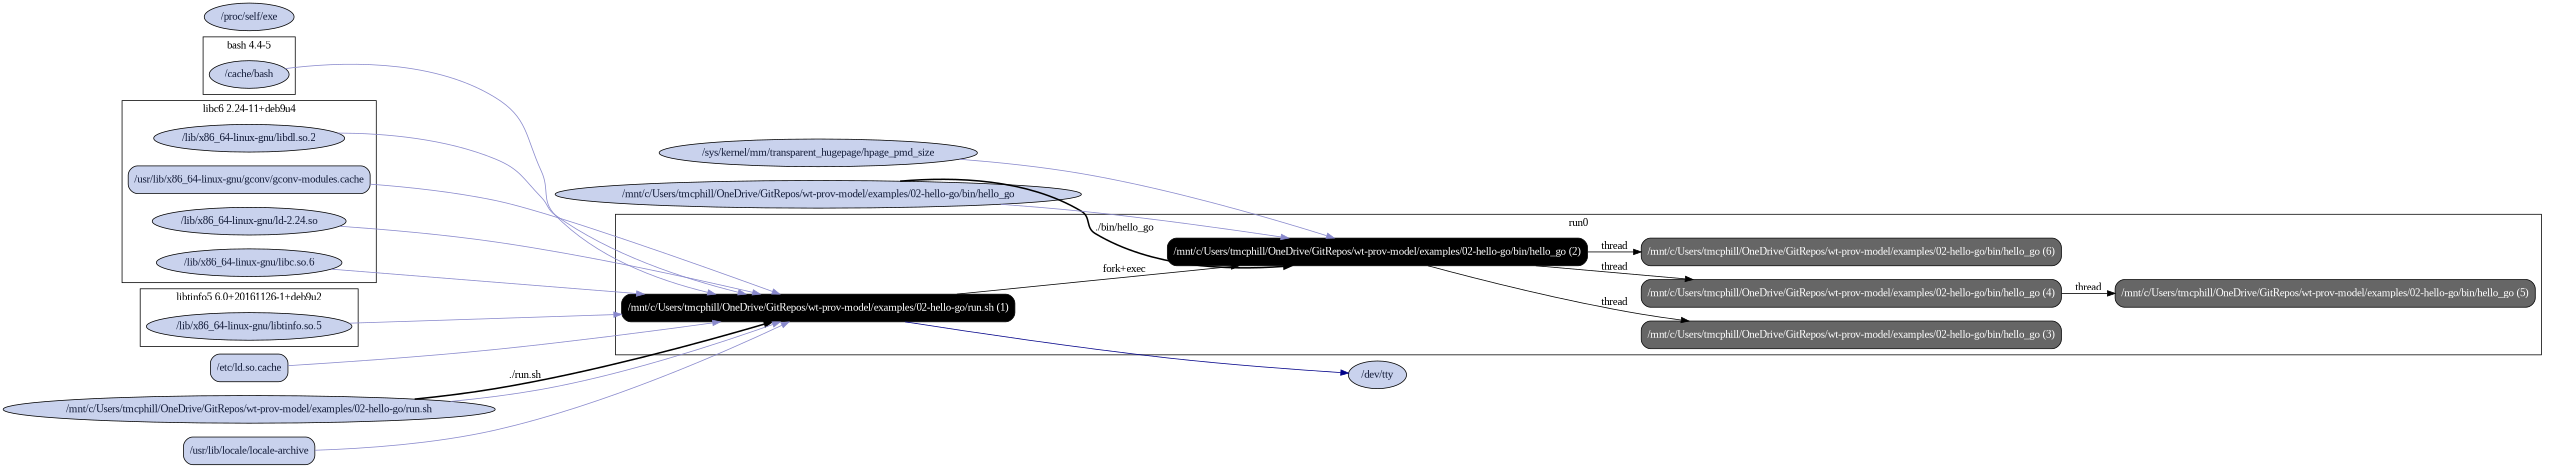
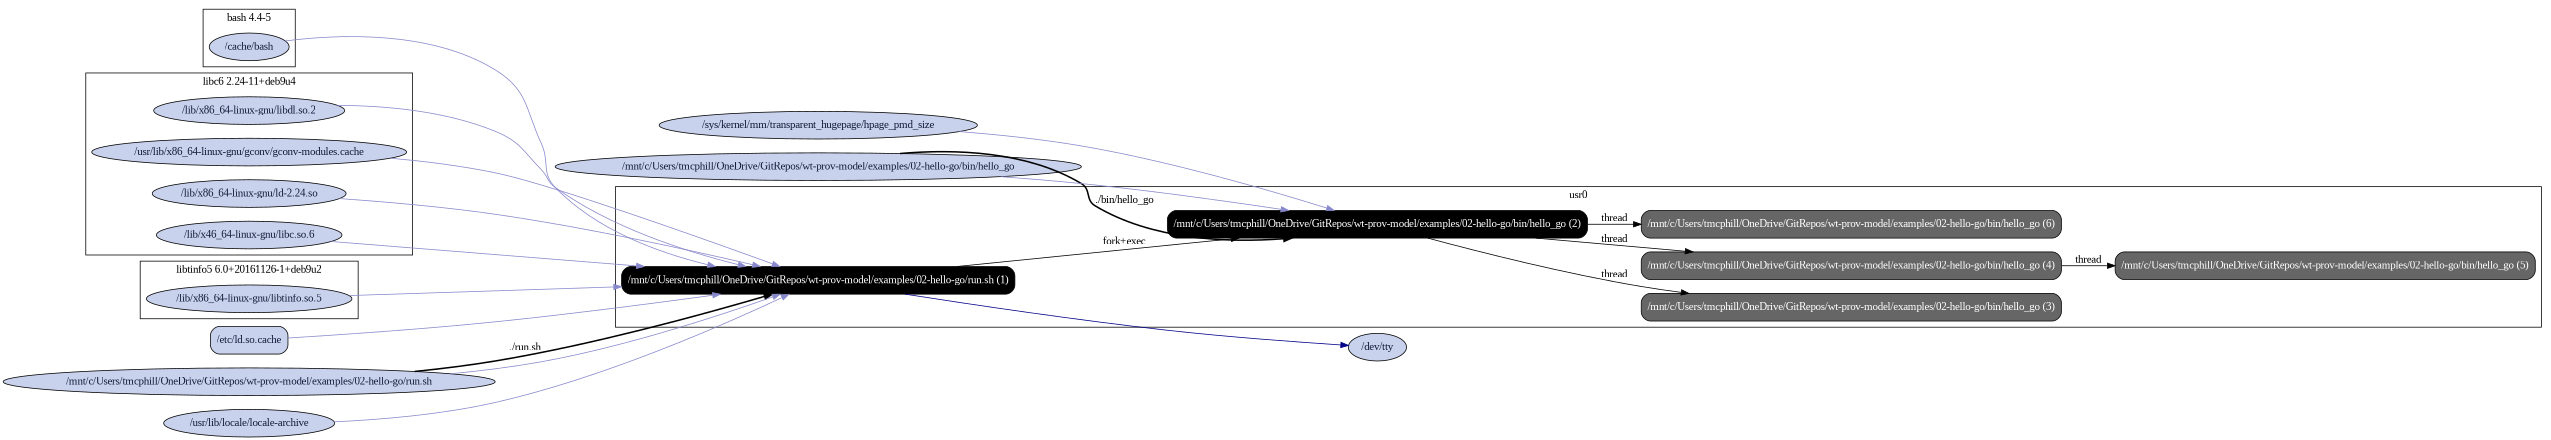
node "/proc/self/exe": removed
node "/usr/lib/x86_64-linux-gnu/gconv/gconv-modules.cache": shape box -> ellipse
cluster "run0": label "run0" -> "usr0"
node "/lib/x86_64-linux-gnu/libc.so.6": label "/lib/x86_64-linux-gnu/libc.so.6" -> "/lib/x46_64-linux-gnu/libc.so.6"
node "/usr/lib/locale/locale-archive": shape box -> ellipse
